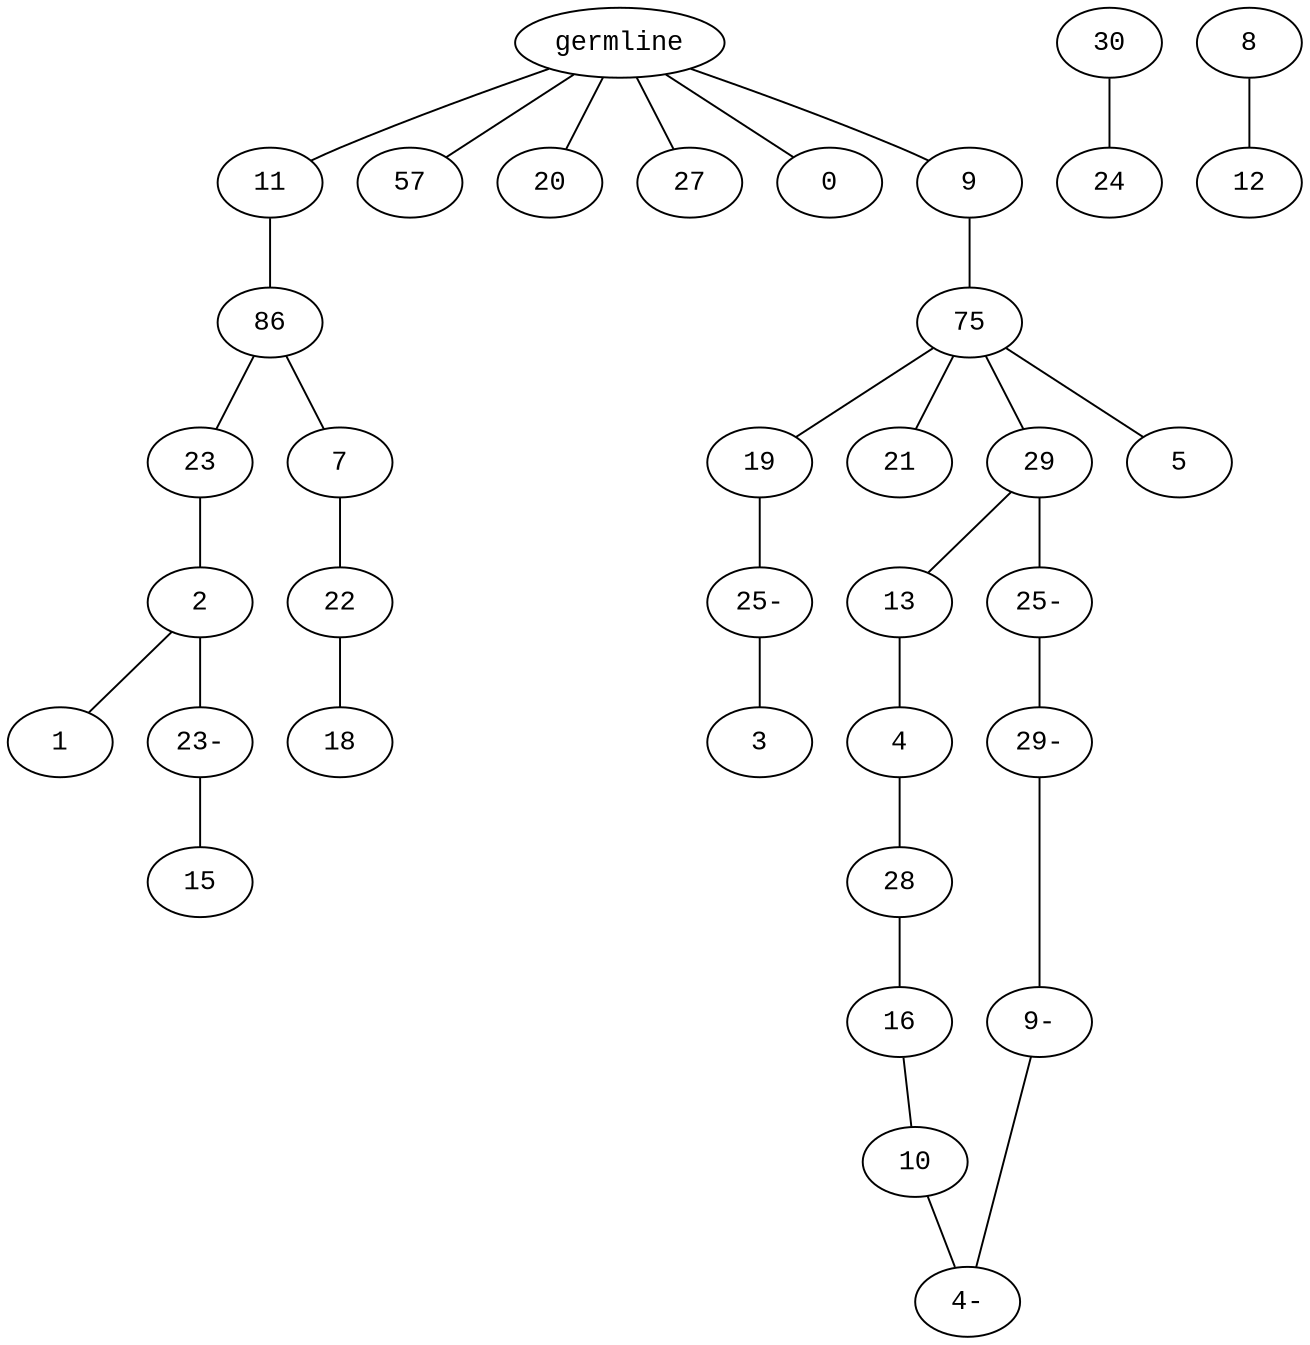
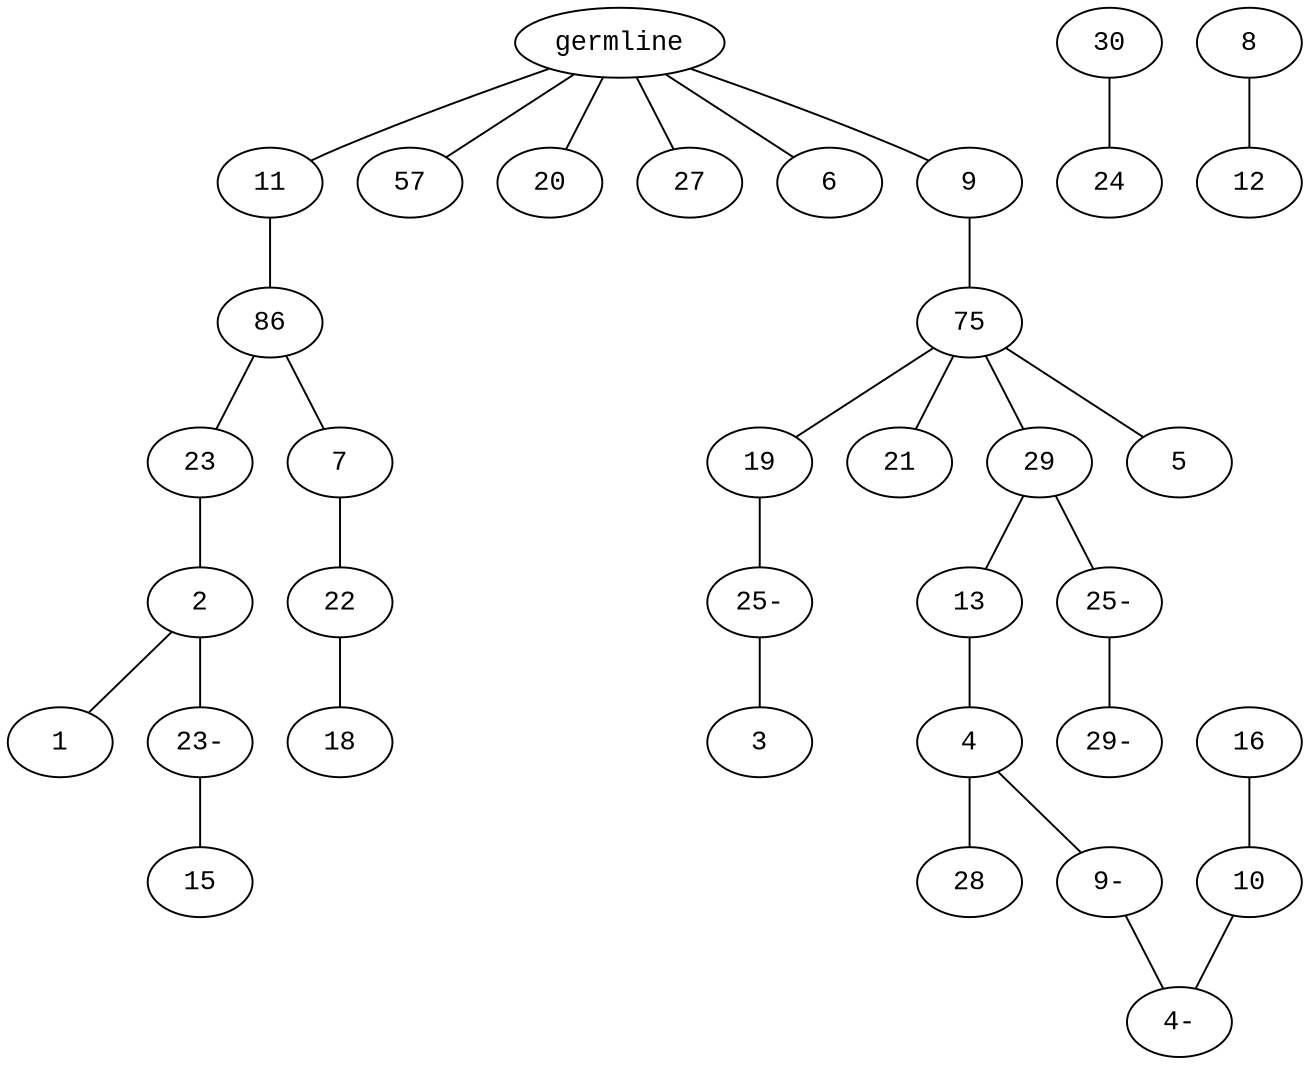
node "0": label "0" -> "6"
edge "29-" -- "9-": now "4" -- "9-"
edge "28" -- "16": removed
